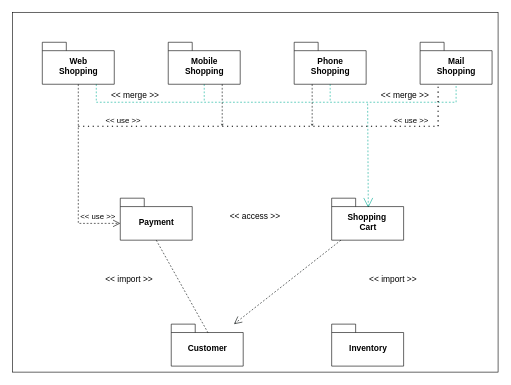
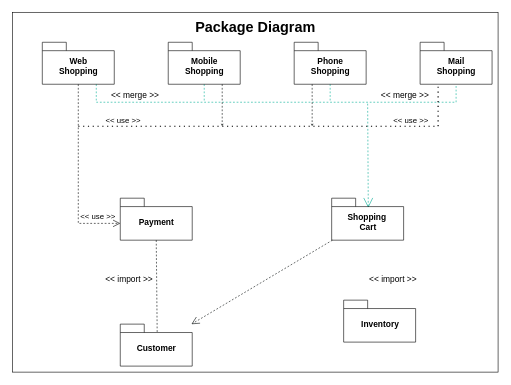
node "Package Diagram": added
node "<< access >>": removed
node "Customer": moved (207, 345) -> (156, 345)
node "Inventory": moved (368, 345) -> (380, 321)
